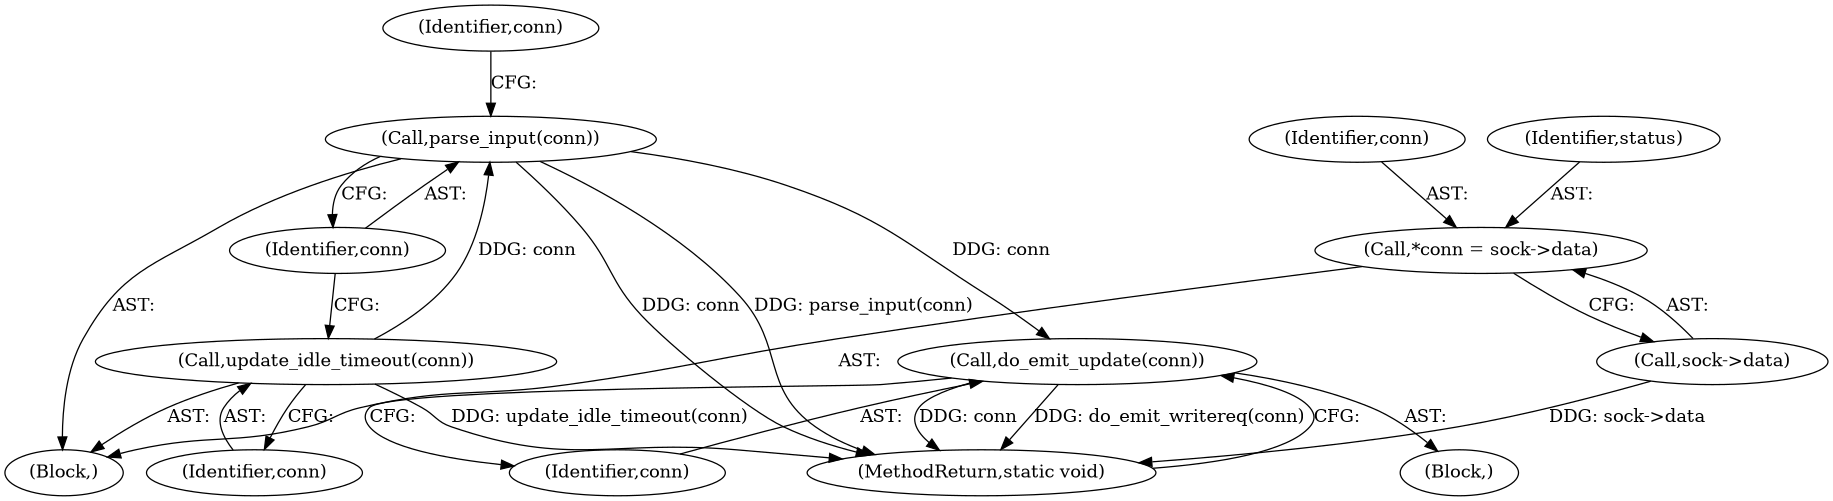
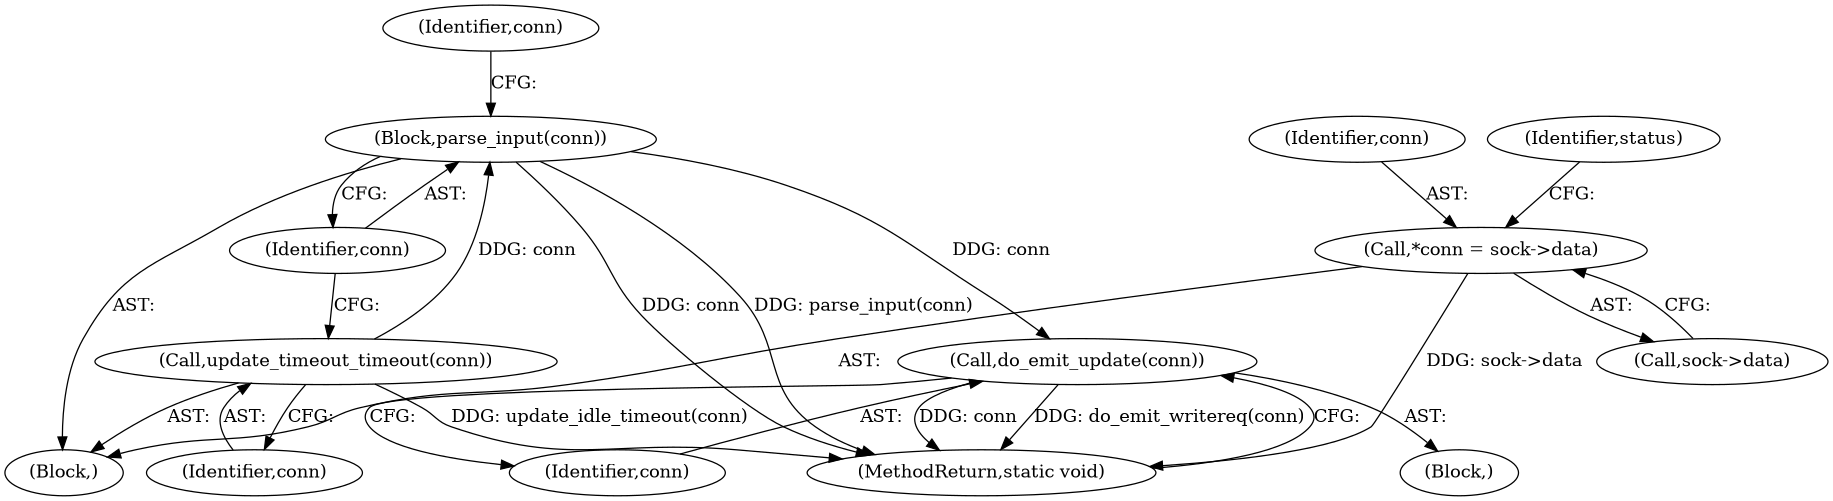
node "(Call,parse_input(conn))": label "(Call,parse_input(conn))" -> "(Block,parse_input(conn))"
edge "(Identifier,status)" -> "(Call,*conn = sock->data)": label "AST: " -> "CFG: "
edge "(Call,*conn = sock->data)" -> "(Call,sock->data)": label "CFG: " -> "AST: "
edge "(Call,sock->data)" -> "(Call,*conn = sock->data)": label "AST: " -> "CFG: "
node "(Call,update_idle_timeout(conn))": label "(Call,update_idle_timeout(conn))" -> "(Call,update_timeout_timeout(conn))"
edge "(Call,sock->data)" -> "(MethodReturn,static void)": now "(Call,*conn = sock->data)" -> "(MethodReturn,static void)"
